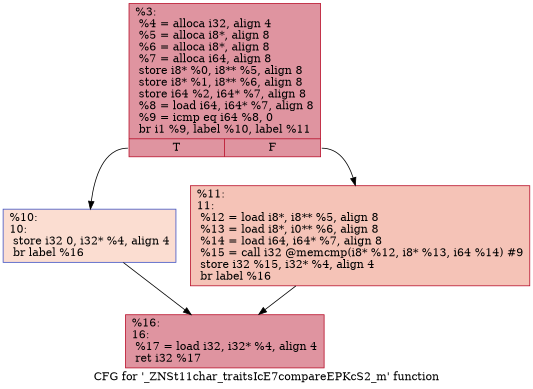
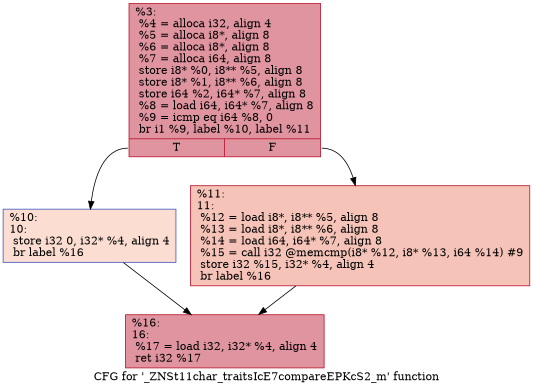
node "%11:": text "%13 = load i8*, i0** %6, align 8" -> "%13 = load i8*, i8** %6, align 8"
